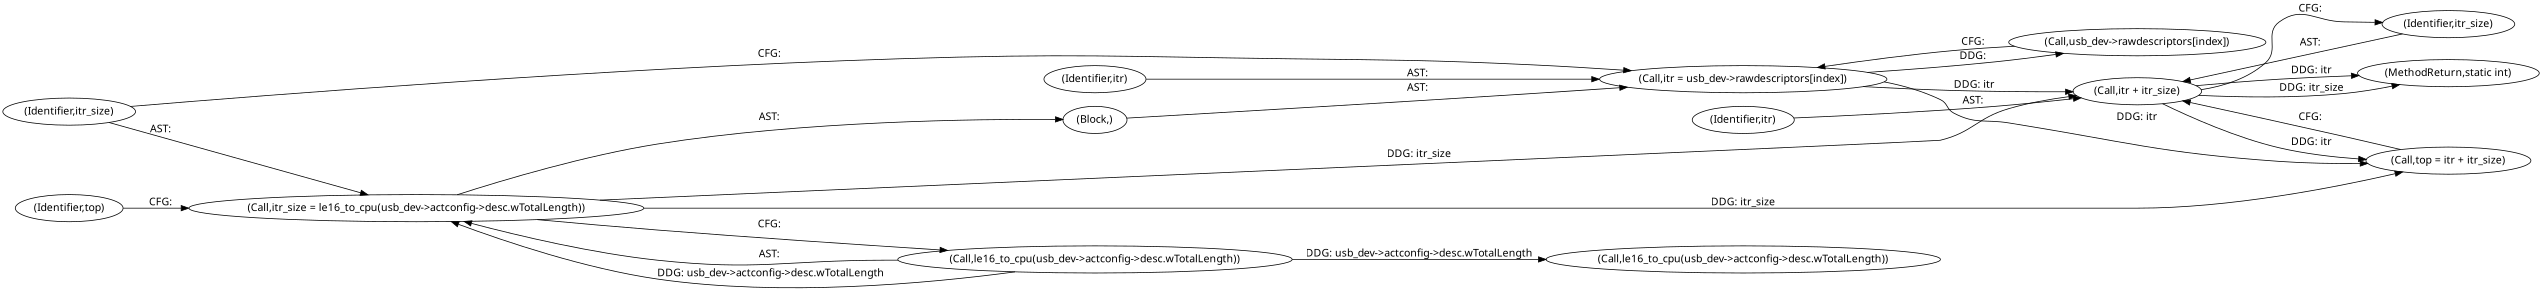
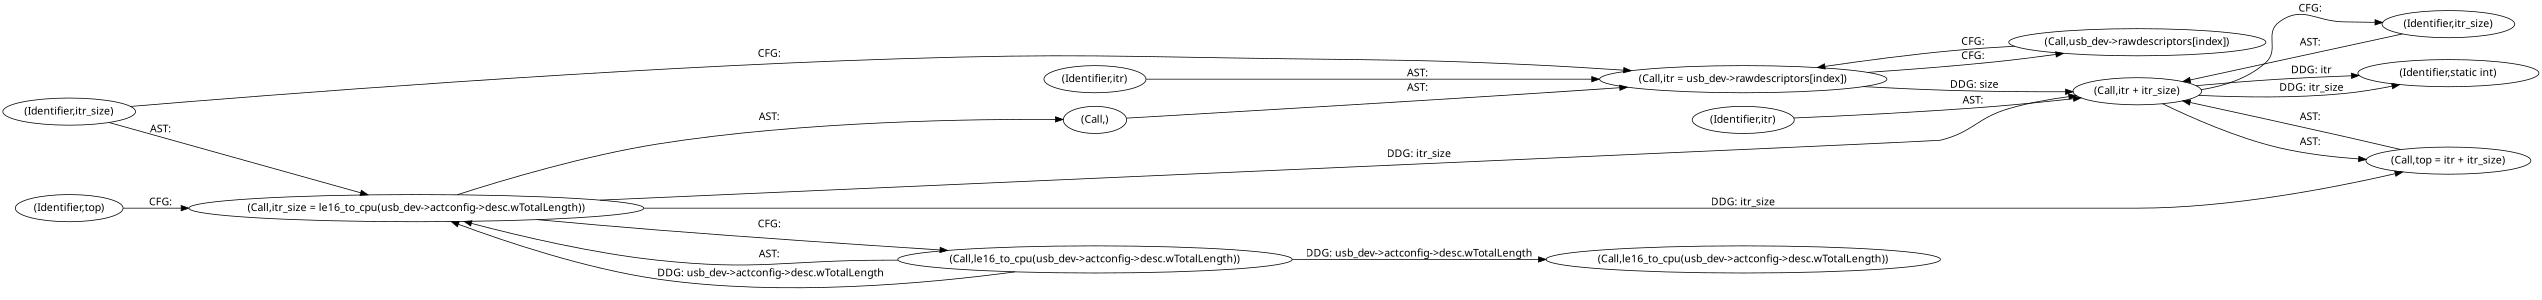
edge "(Call,itr = usb_dev->rawdescriptors[index])" -> "(Call,usb_dev->rawdescriptors[index])": label "DDG: " -> "CFG: "
node "(MethodReturn,static int)": label "(MethodReturn,static int)" -> "(Identifier,static int)"
edge "(Call,itr = usb_dev->rawdescriptors[index])" -> "(Call,itr + itr_size)": label "DDG: itr" -> "DDG: size"
edge "(Call,top = itr + itr_size)" -> "(Call,itr + itr_size)": label "CFG: " -> "AST: "
node "(Block,)": label "(Block,)" -> "(Call,)"
edge "(Call,itr = usb_dev->rawdescriptors[index])" -> "(Call,top = itr + itr_size)": removed, label "DDG: itr"
edge "(Call,itr + itr_size)" -> "(Call,top = itr + itr_size)": label "DDG: itr" -> "AST: "
